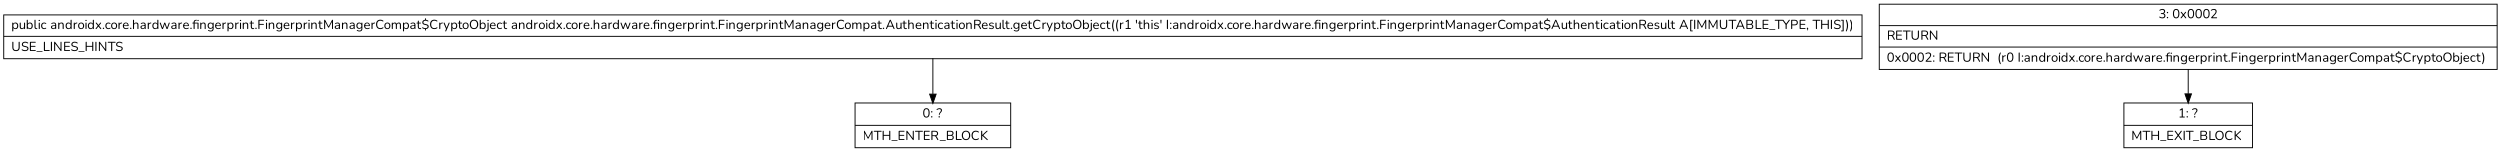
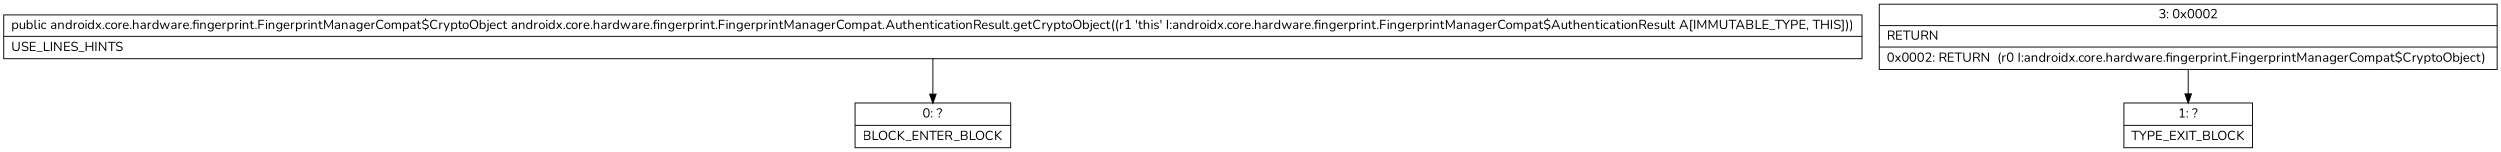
node "0: ?": text "MTH_ENTER_BLOCK" -> "BLOCK_ENTER_BLOCK"
node "1: ?": text "MTH_EXIT_BLOCK" -> "TYPE_EXIT_BLOCK"
